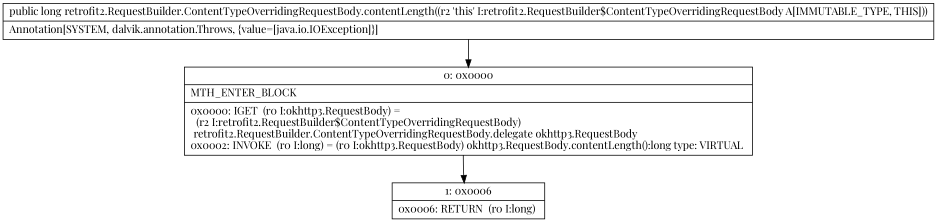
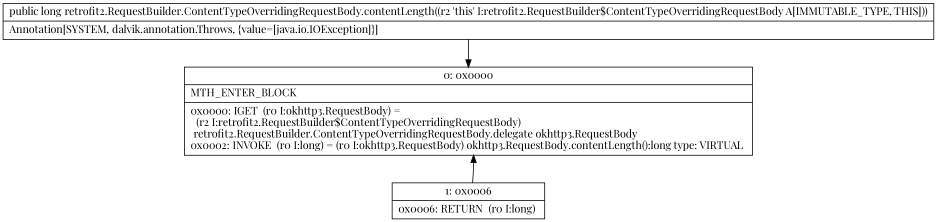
edge "0: 0x0000" -> "1: 0x0006": reversed
